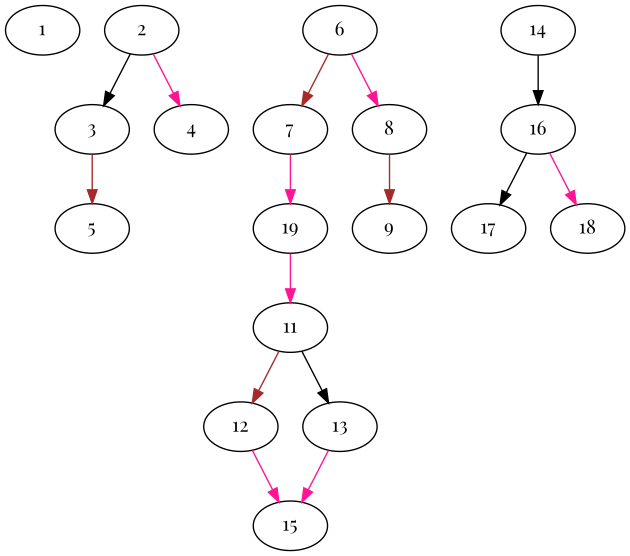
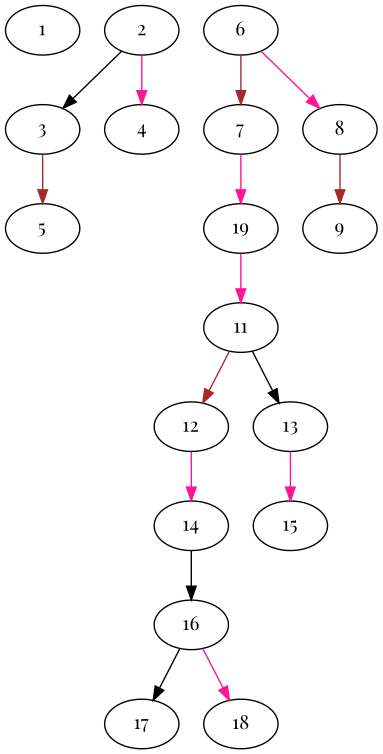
edge "12" -> "15": now "12" -> "14"
